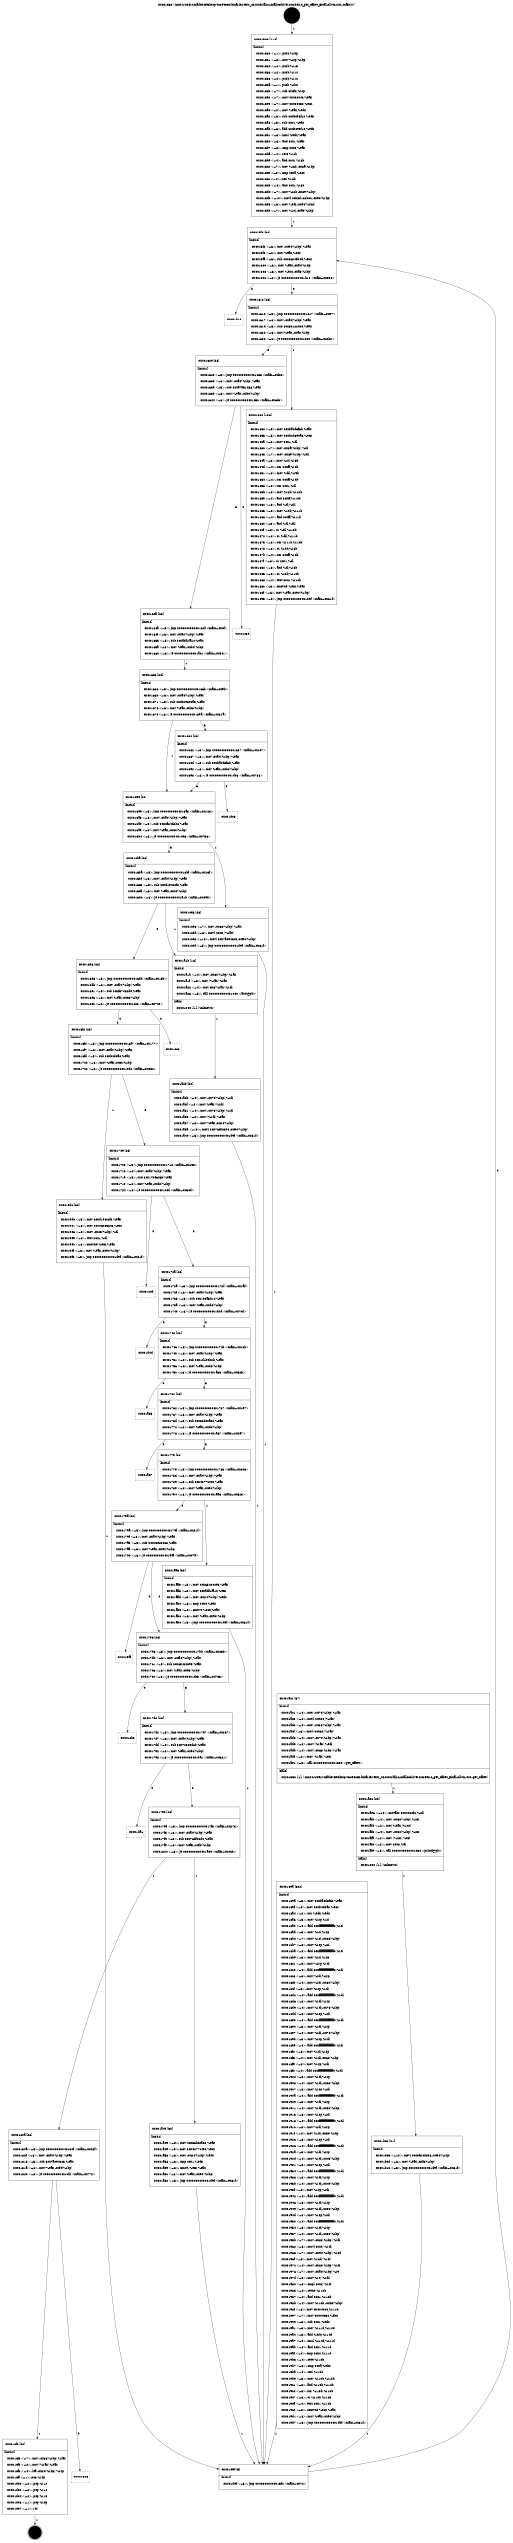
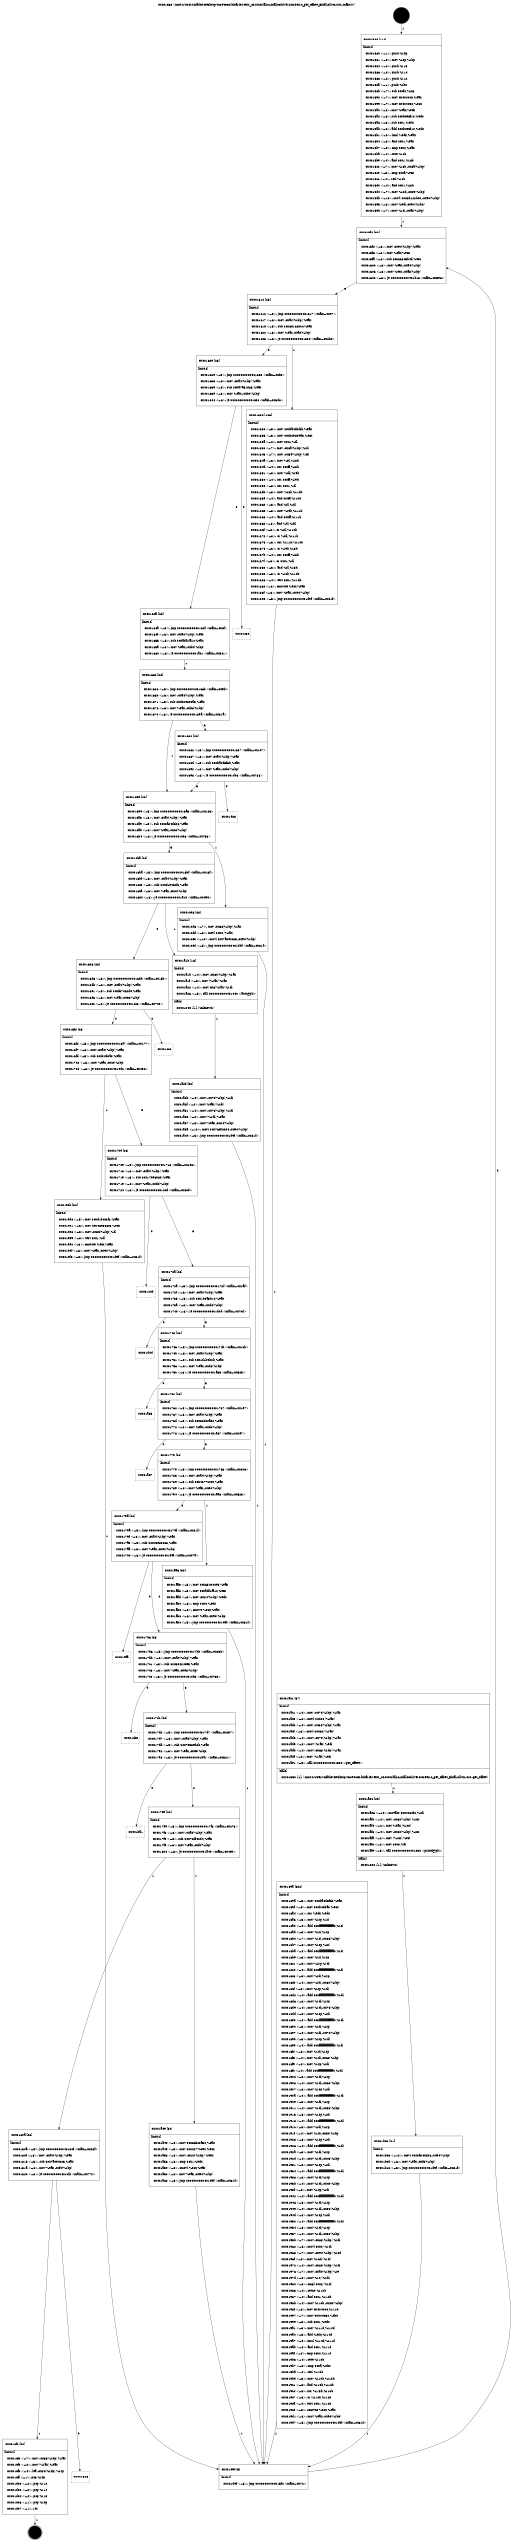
node "0x401b18": removed
